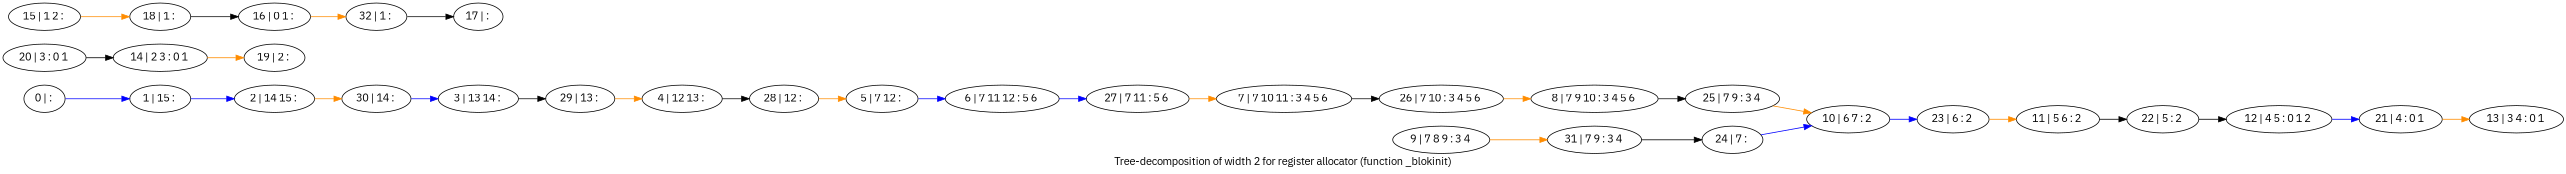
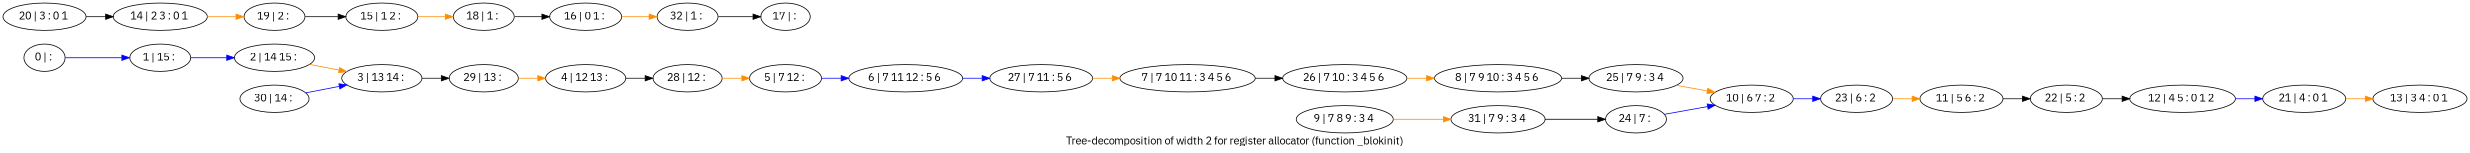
edge "19 | 2 :" -> "15 | 1 2 :": added
edge "2 | 14 15 :" -> "30 | 14 :": now "2 | 14 15 :" -> "3 | 13 14 :"
